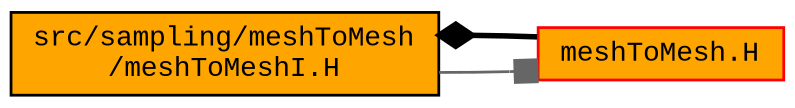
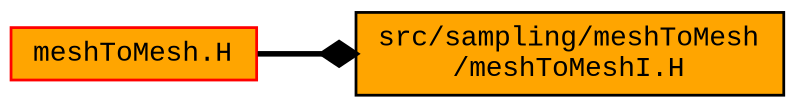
edge "src/sampling/meshToMesh /meshToMeshI.H" -> "meshToMesh.H": removed
